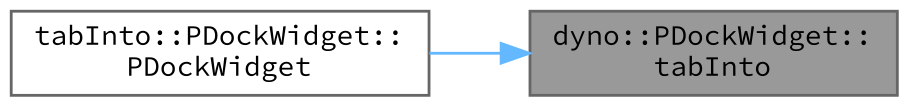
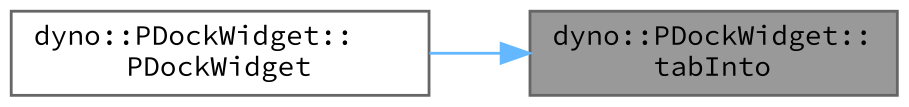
node "tabInto::PDockWidget:: PDockWidget": label "tabInto::PDockWidget:: PDockWidget" -> "dyno::PDockWidget:: PDockWidget"
